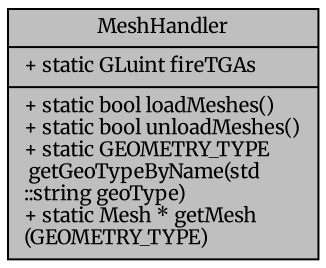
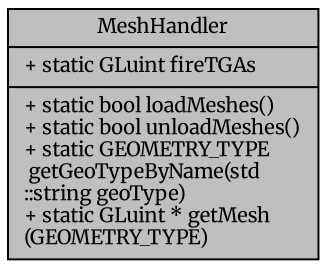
node "MeshHandler": text "+ static Mesh * getMesh" -> "+ static GLuint * getMesh"
